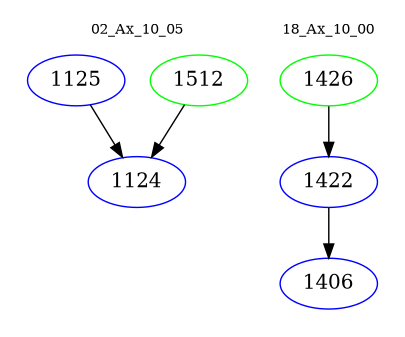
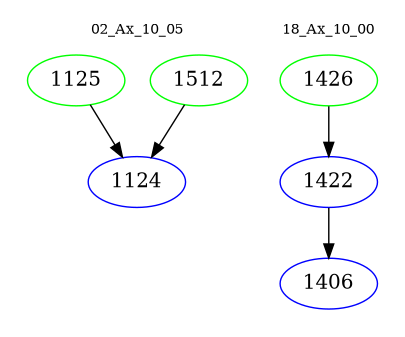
node "1125": color blue -> green
